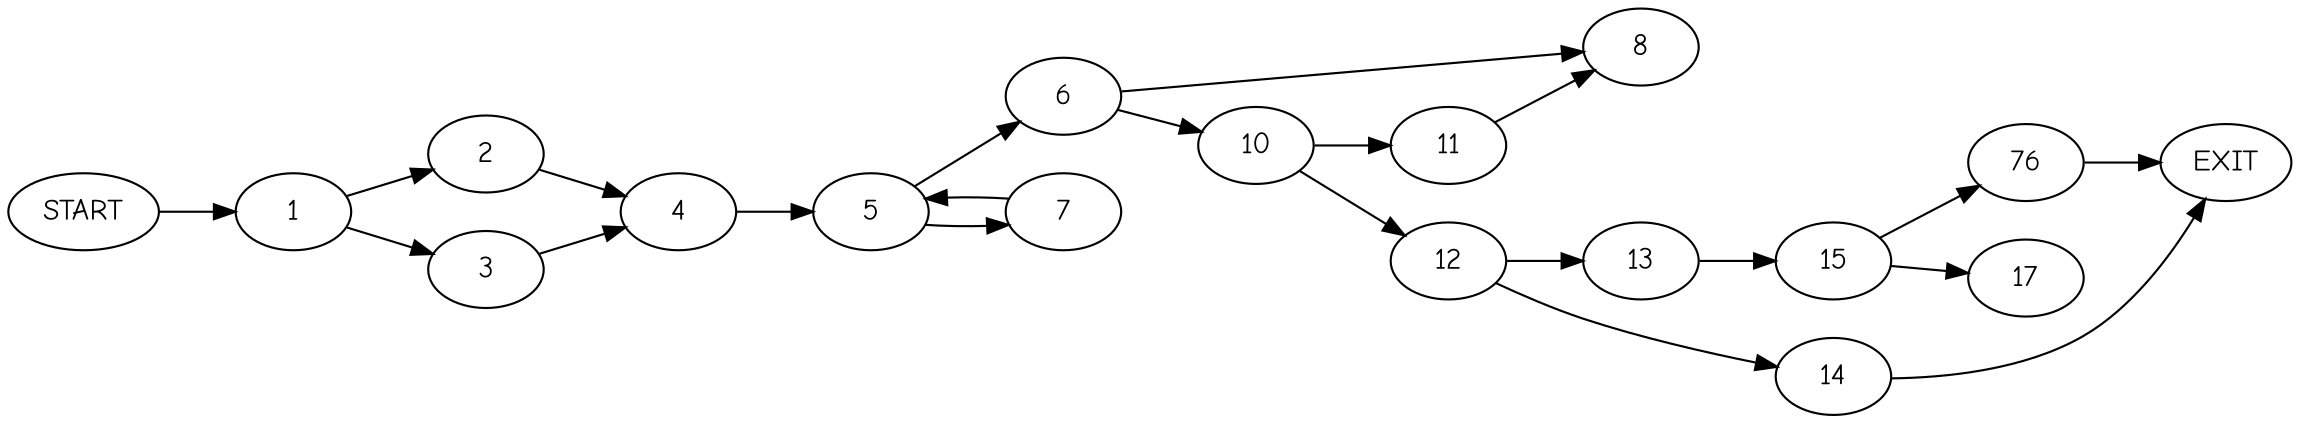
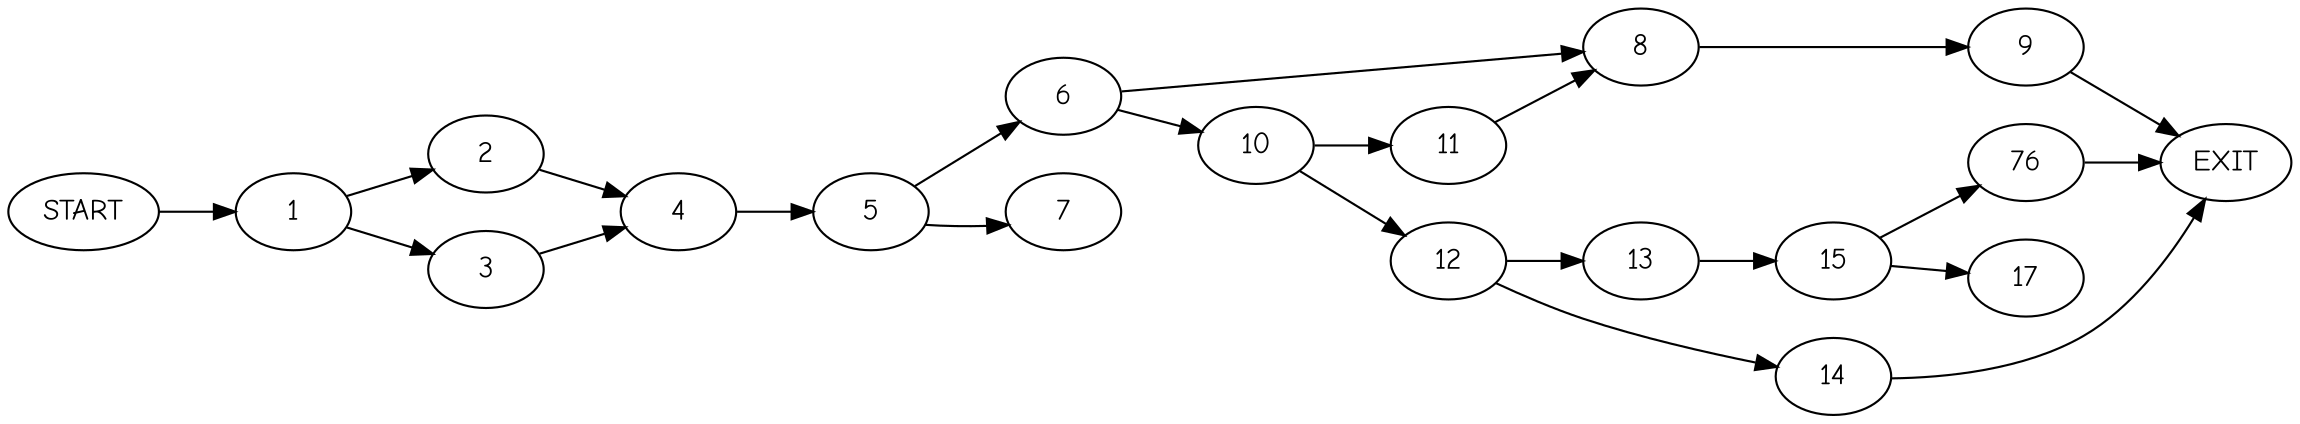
node "9": added
edge "7" -> "5": removed
